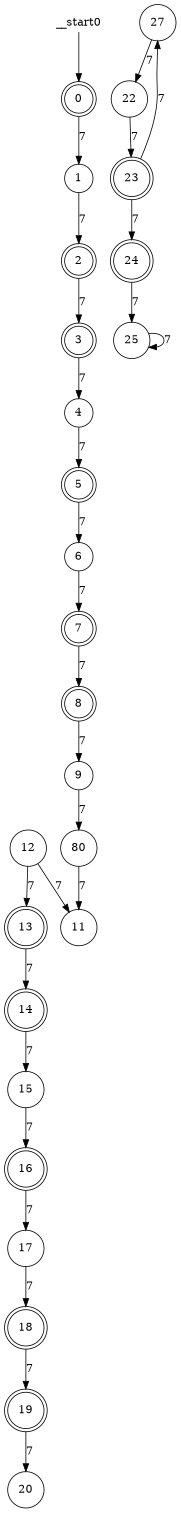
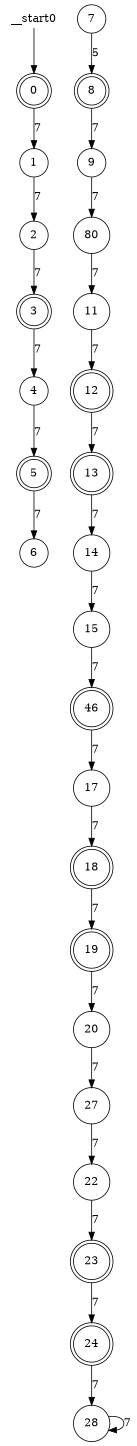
edge "23" -> "27": now "20" -> "27"
node "2": shape doublecircle -> circle
node "25": label "25" -> "28"
edge "6" -> "7": removed, label "7"
node "7": shape doublecircle -> circle
edge "7" -> "8": label "7" -> "5"
node "12": shape circle -> doublecircle
edge "12" -> "11": reversed
node "14": shape doublecircle -> circle
node "16": label "16" -> "46"
